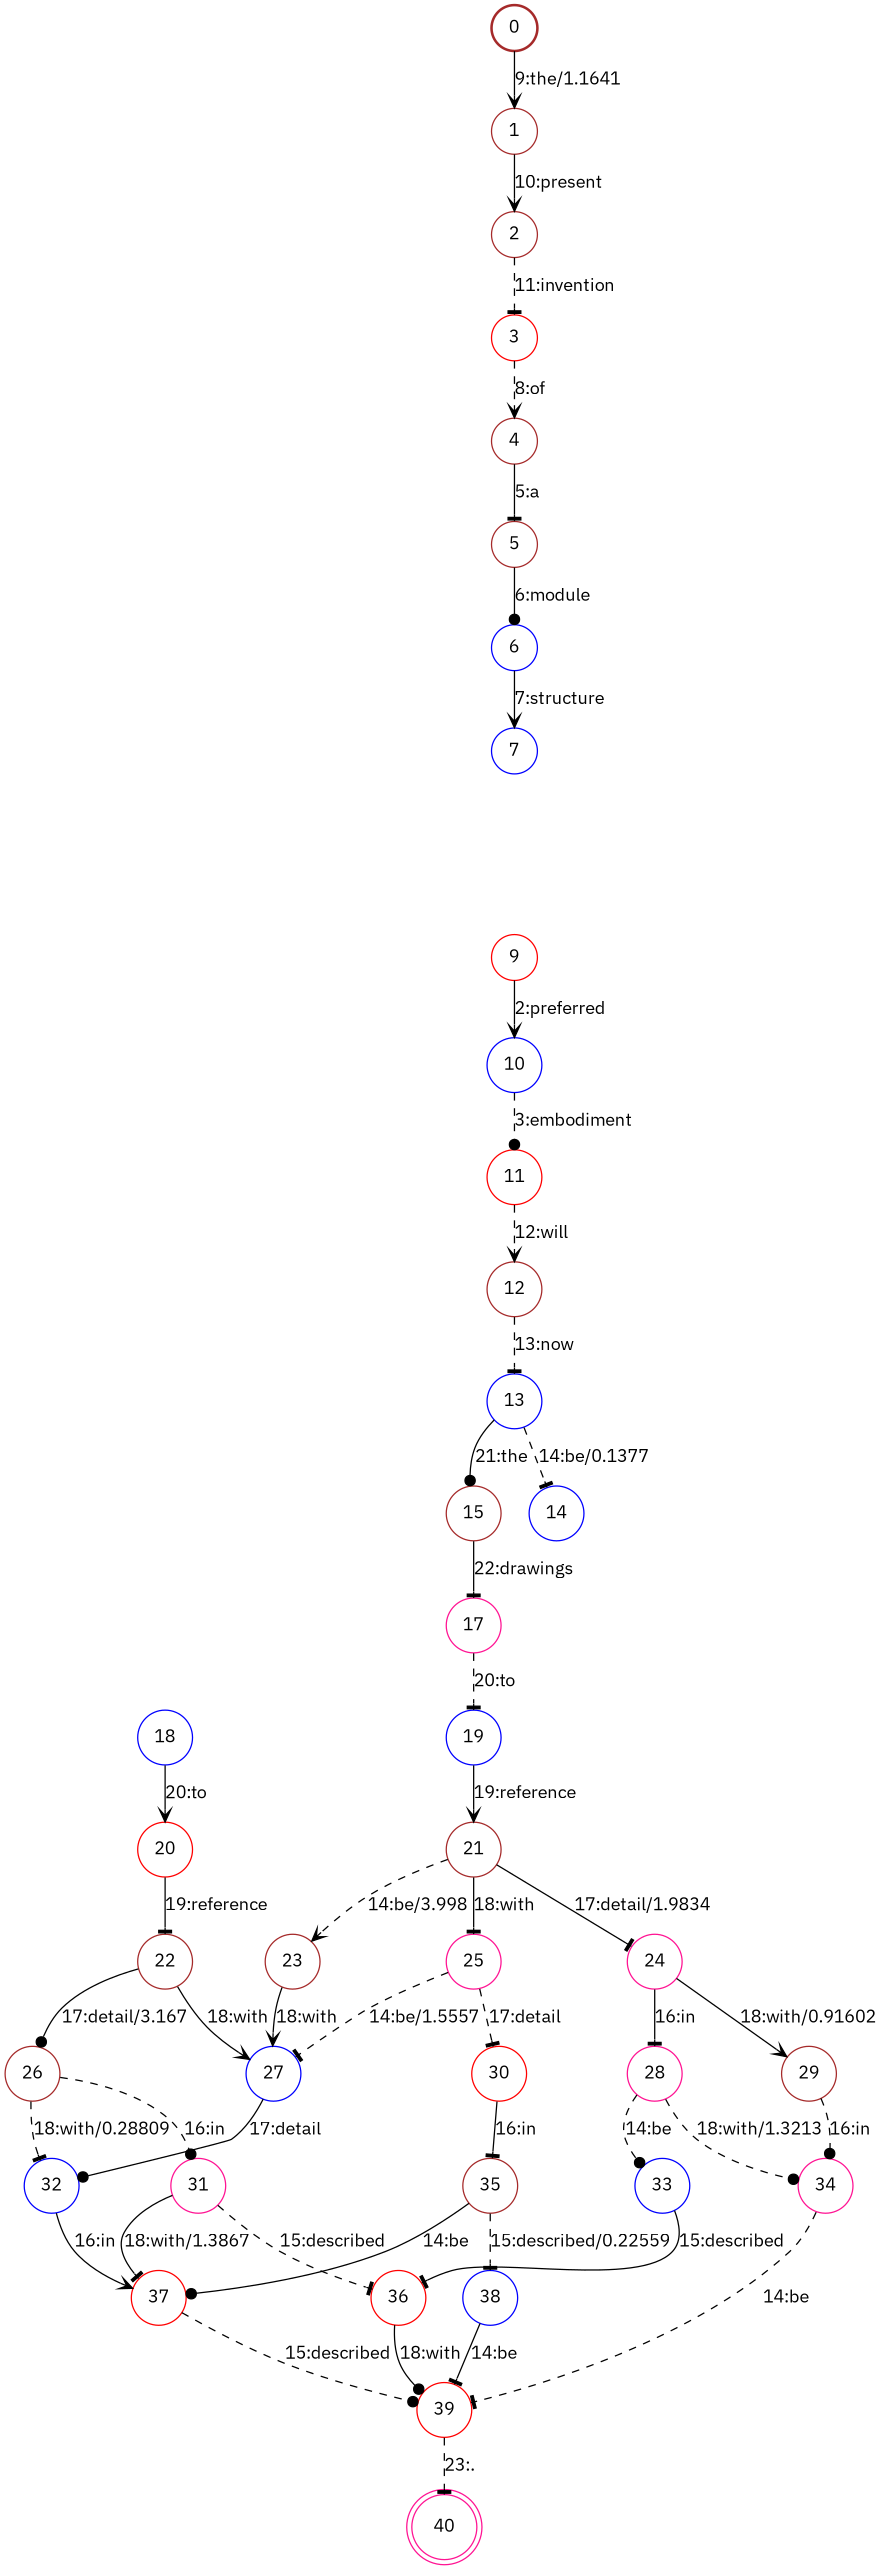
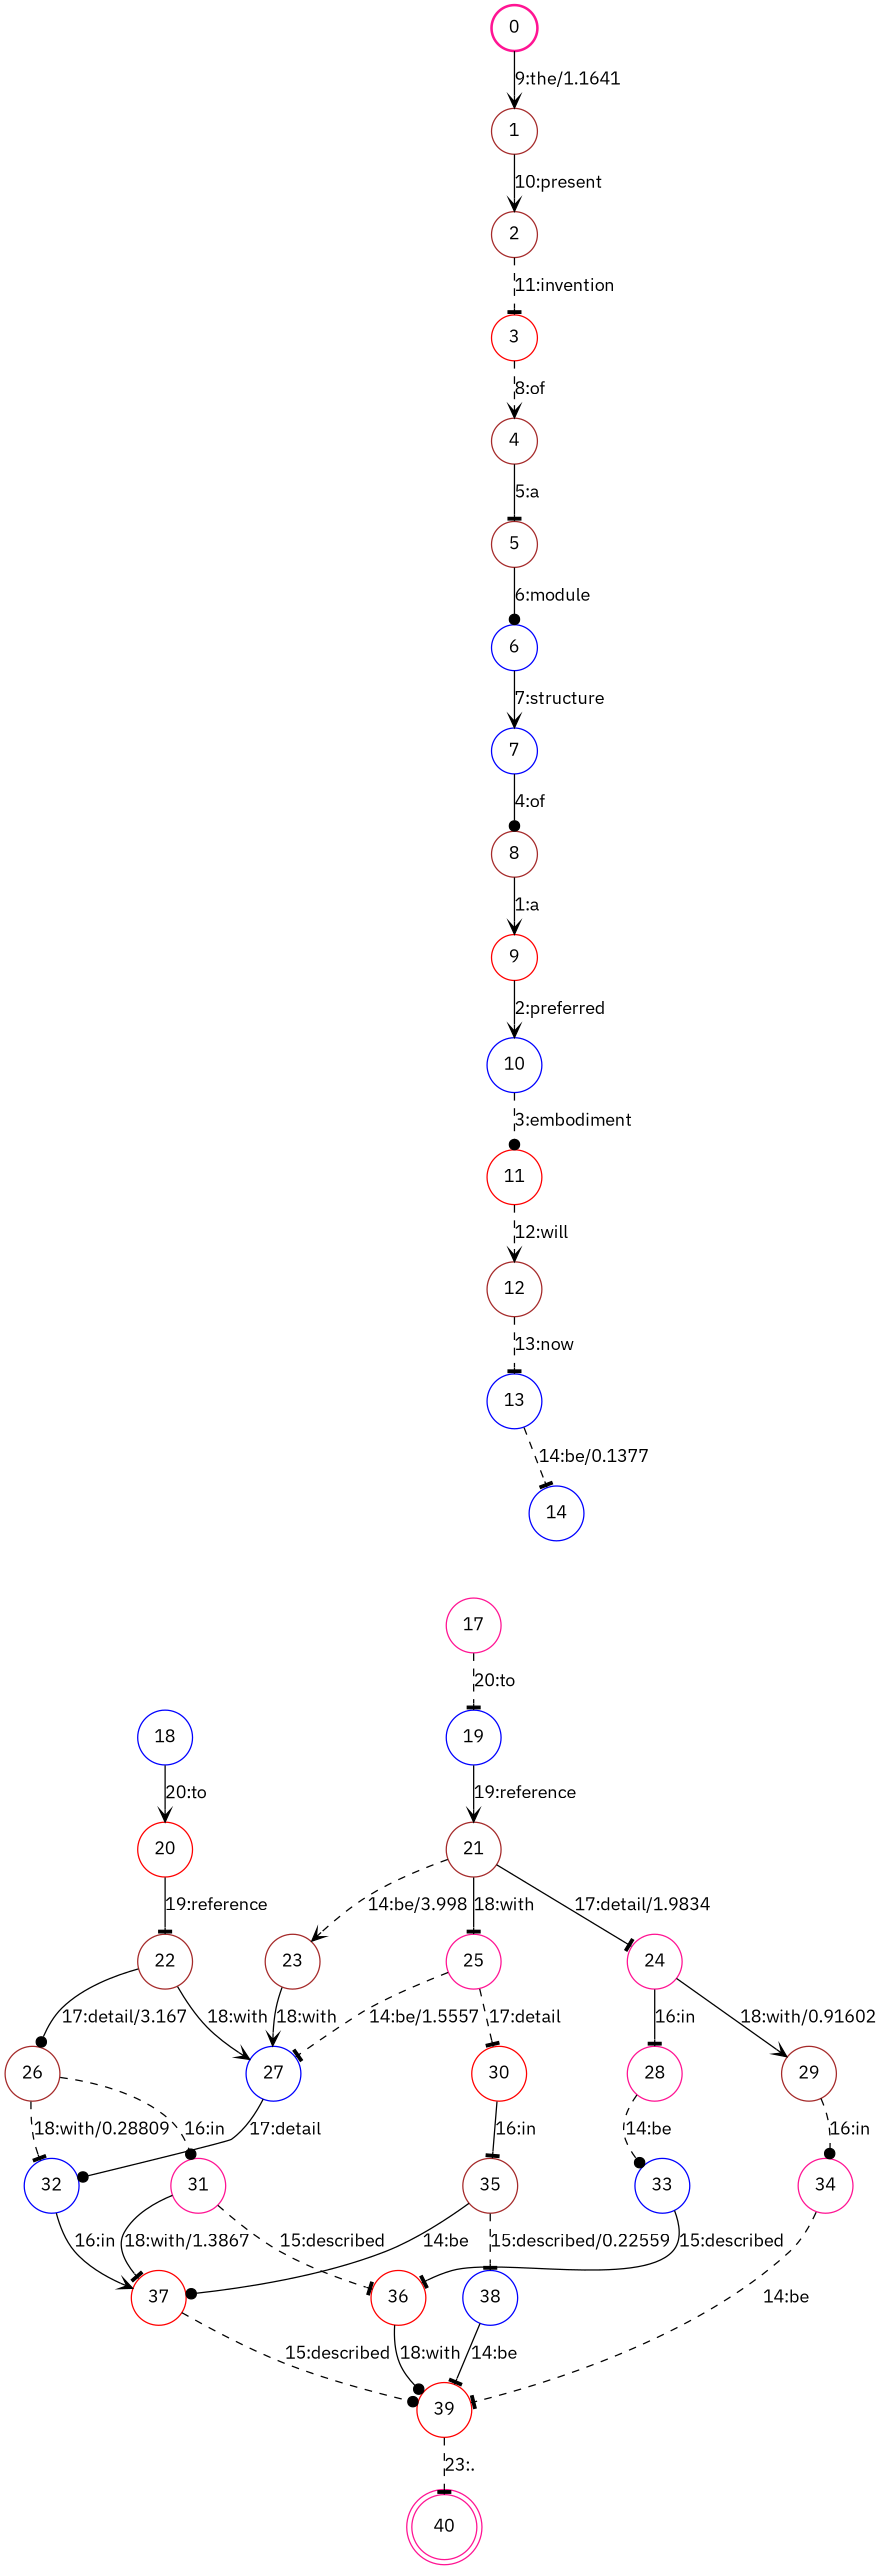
node "0": color brown -> deeppink
node "8": added
node "15": removed
edge "28" -> "34": removed, label "18:with/1.3213"
